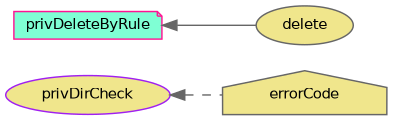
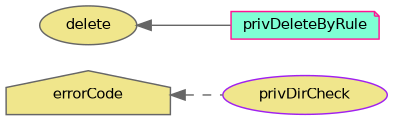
edge "delete" -> "privDeleteByRule": reversed
edge "errorCode" -> "privDirCheck": reversed
